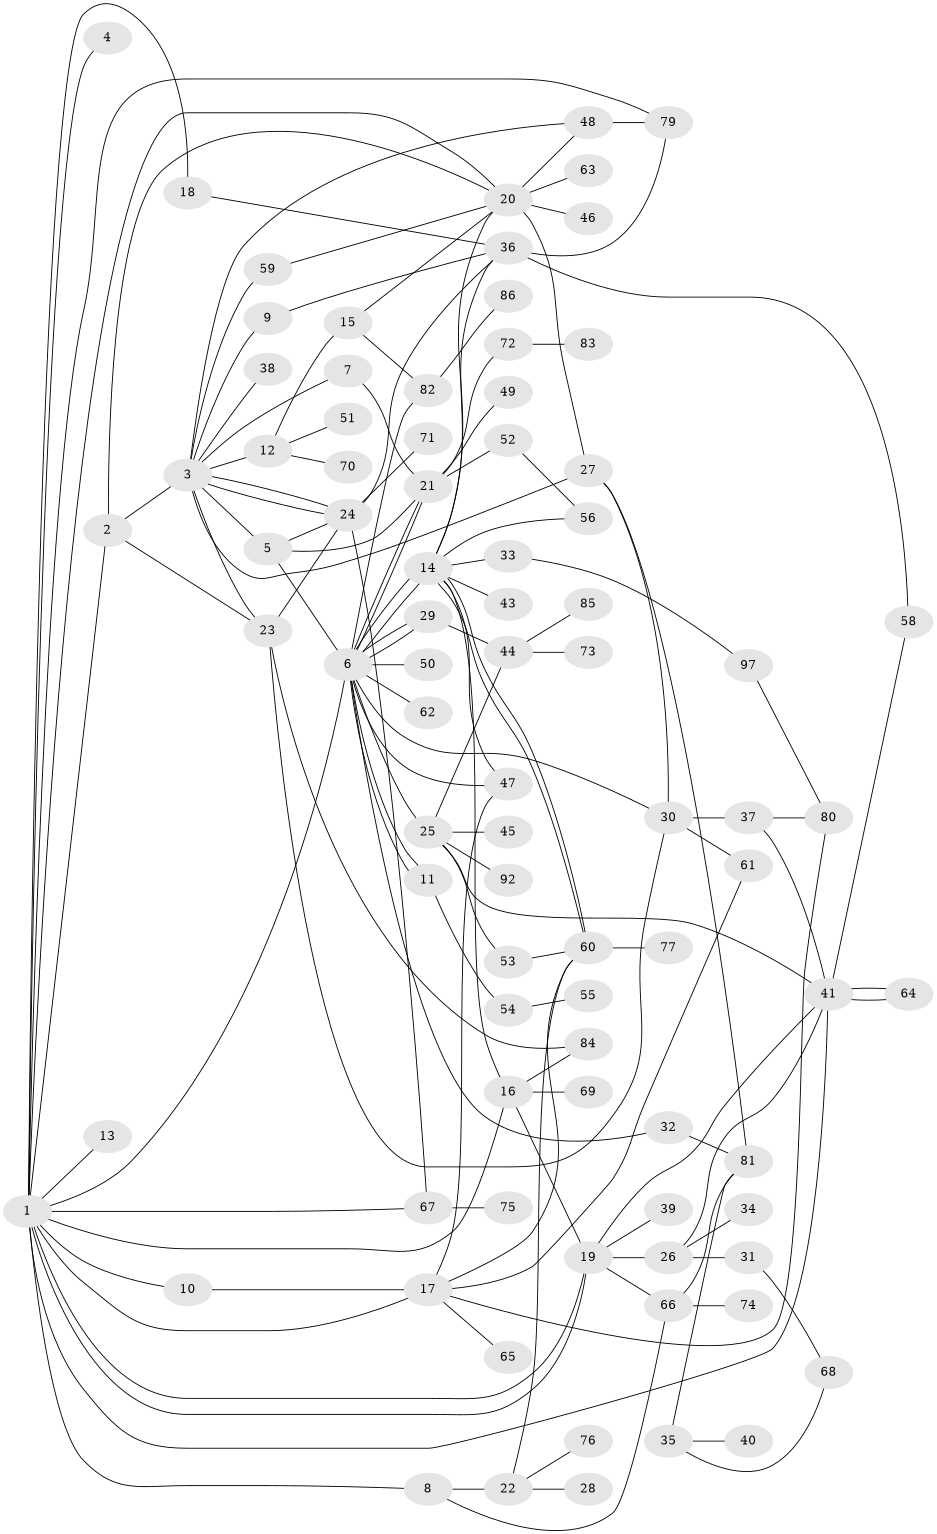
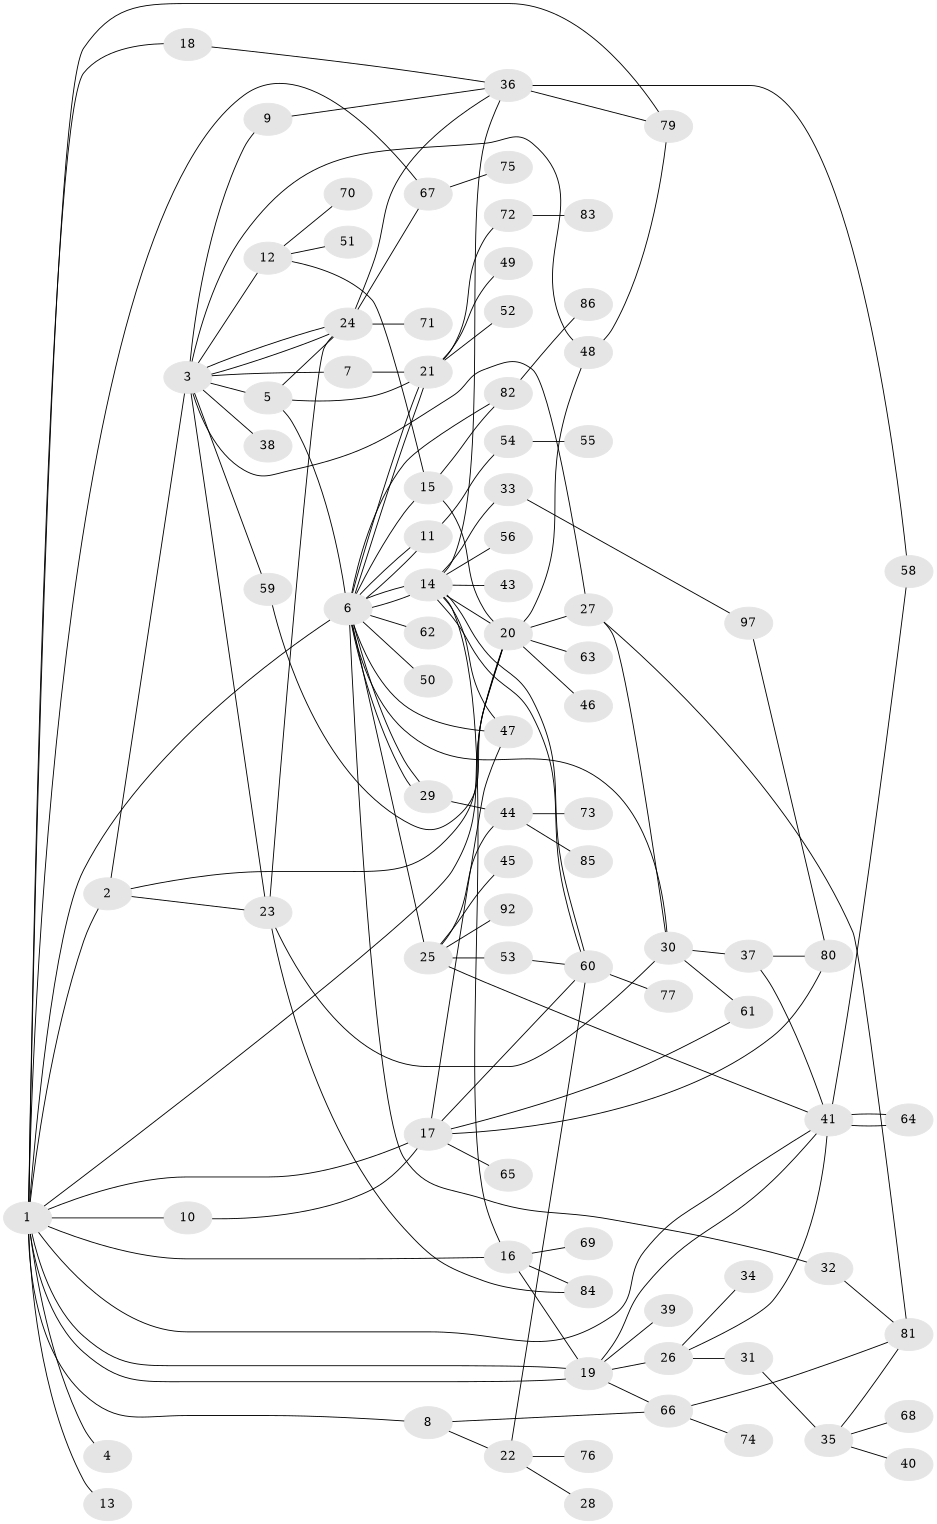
edge "52" -- "56": removed
edge "15" -- "6": added
edge "31" -- "68": now "31" -- "35"
